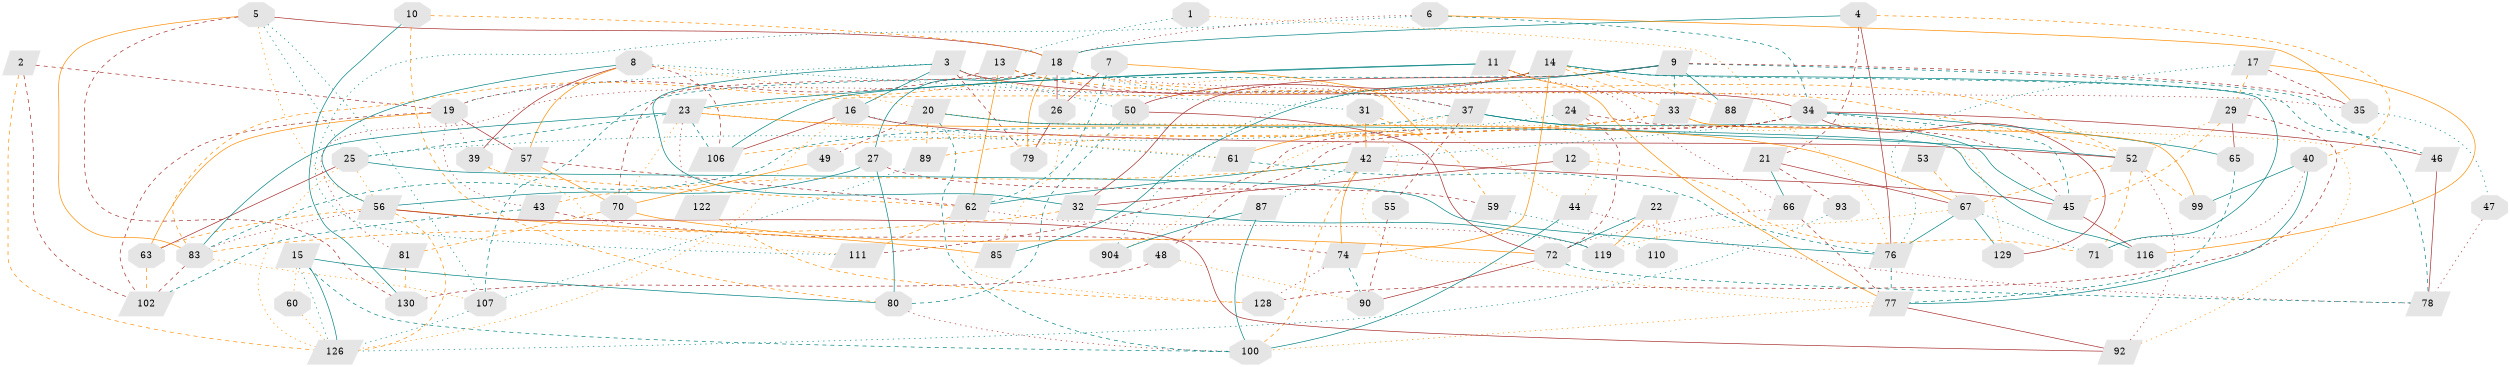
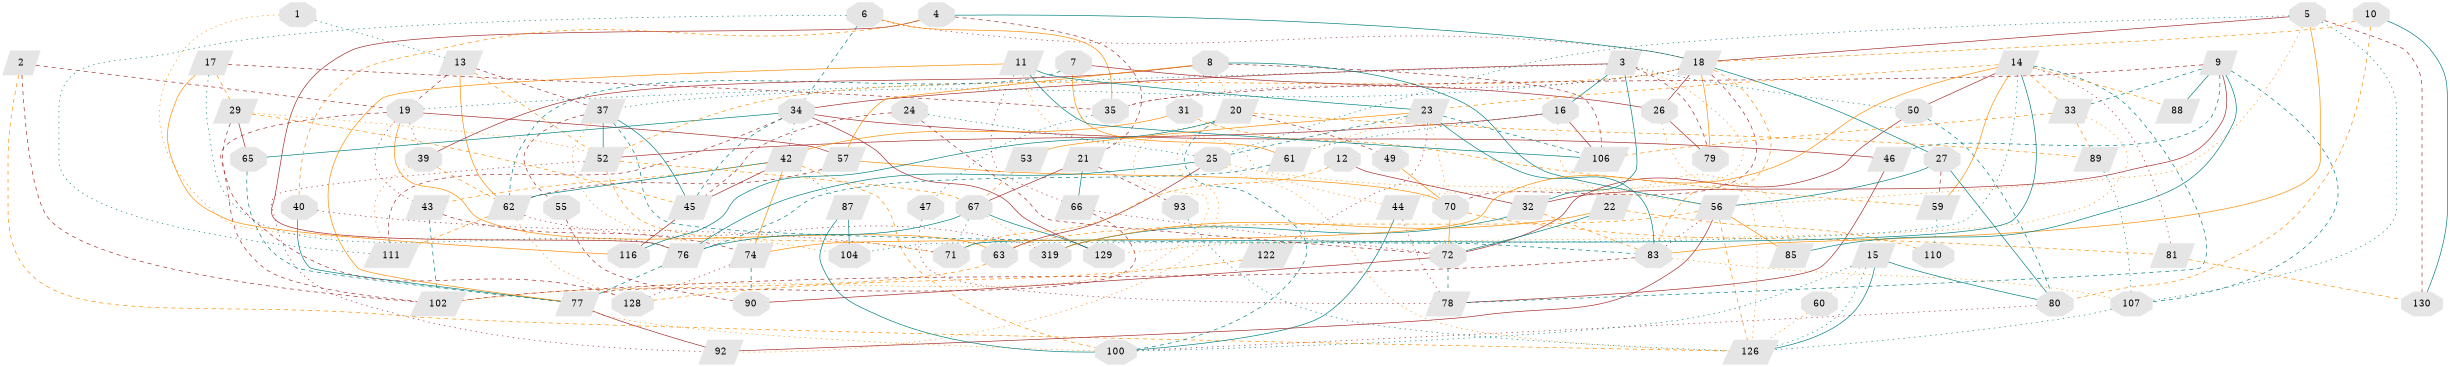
edge "23" -- "67": now "23" -- "53"
edge "14" -- "59": added
node "99": removed
node "904": label "904" -> "104"
node "48": removed
node "119": label "119" -> "319"
edge "15" -- "100": style dashed -> dotted
